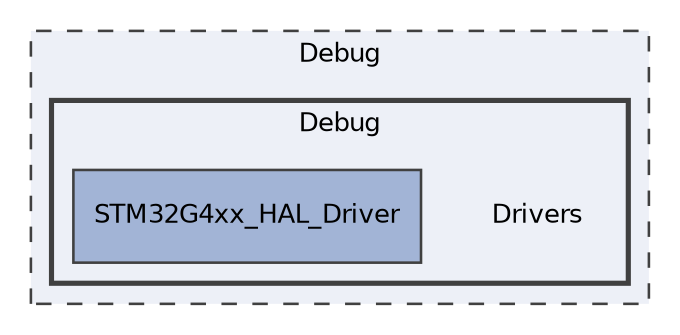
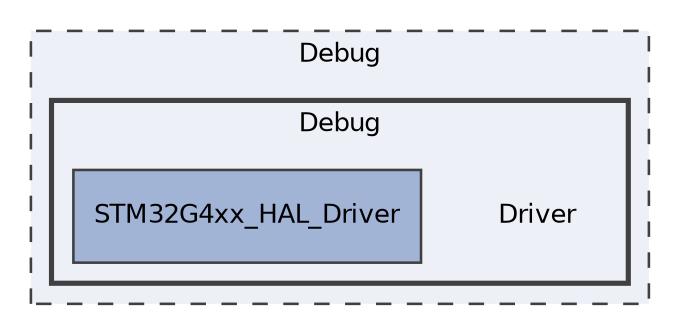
node "Drivers": label "Drivers" -> "Driver"
